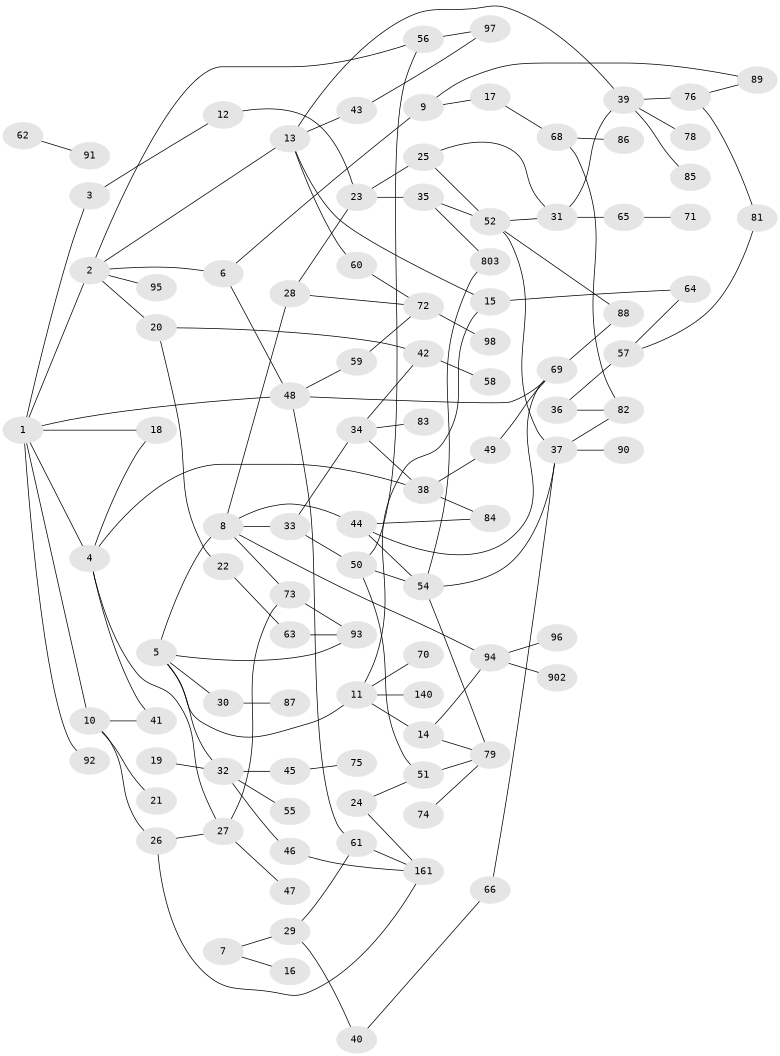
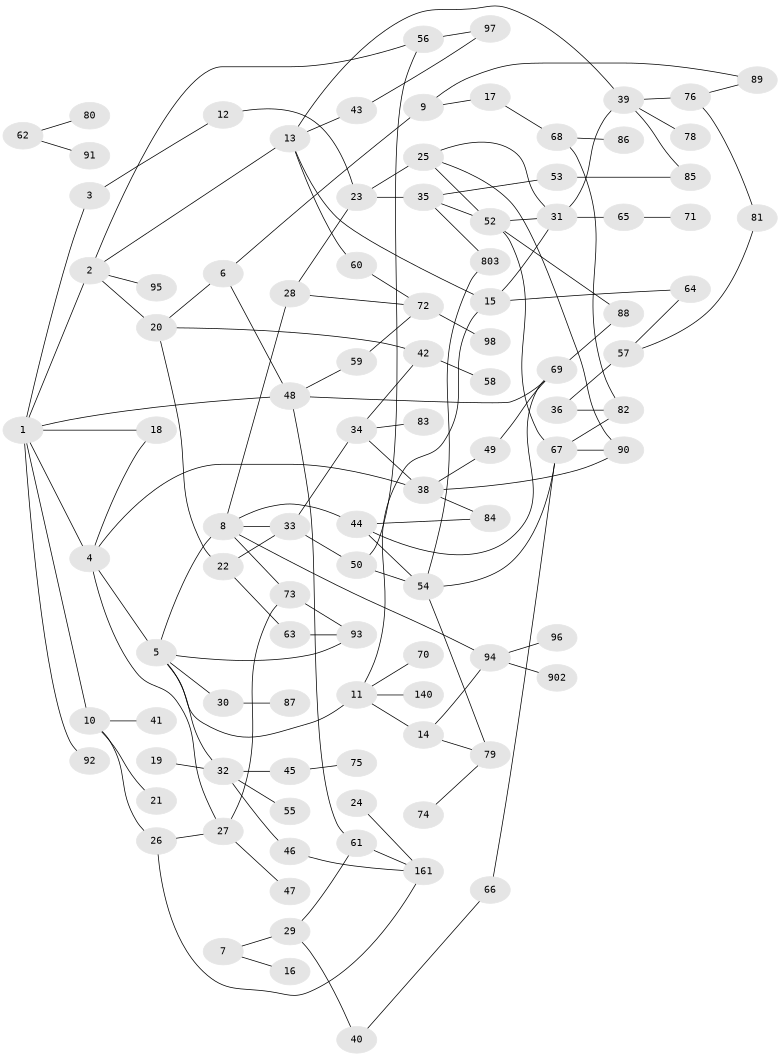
node "80": added
node "53": added
edge "31" -- "15": added
edge "2" -- "6": now "20" -- "6"
edge "25" -- "90": added
node "37": label "37" -> "67"
edge "90" -- "38": added
edge "33" -- "22": added
edge "4" -- "41": now "4" -- "5"
node "51": removed
